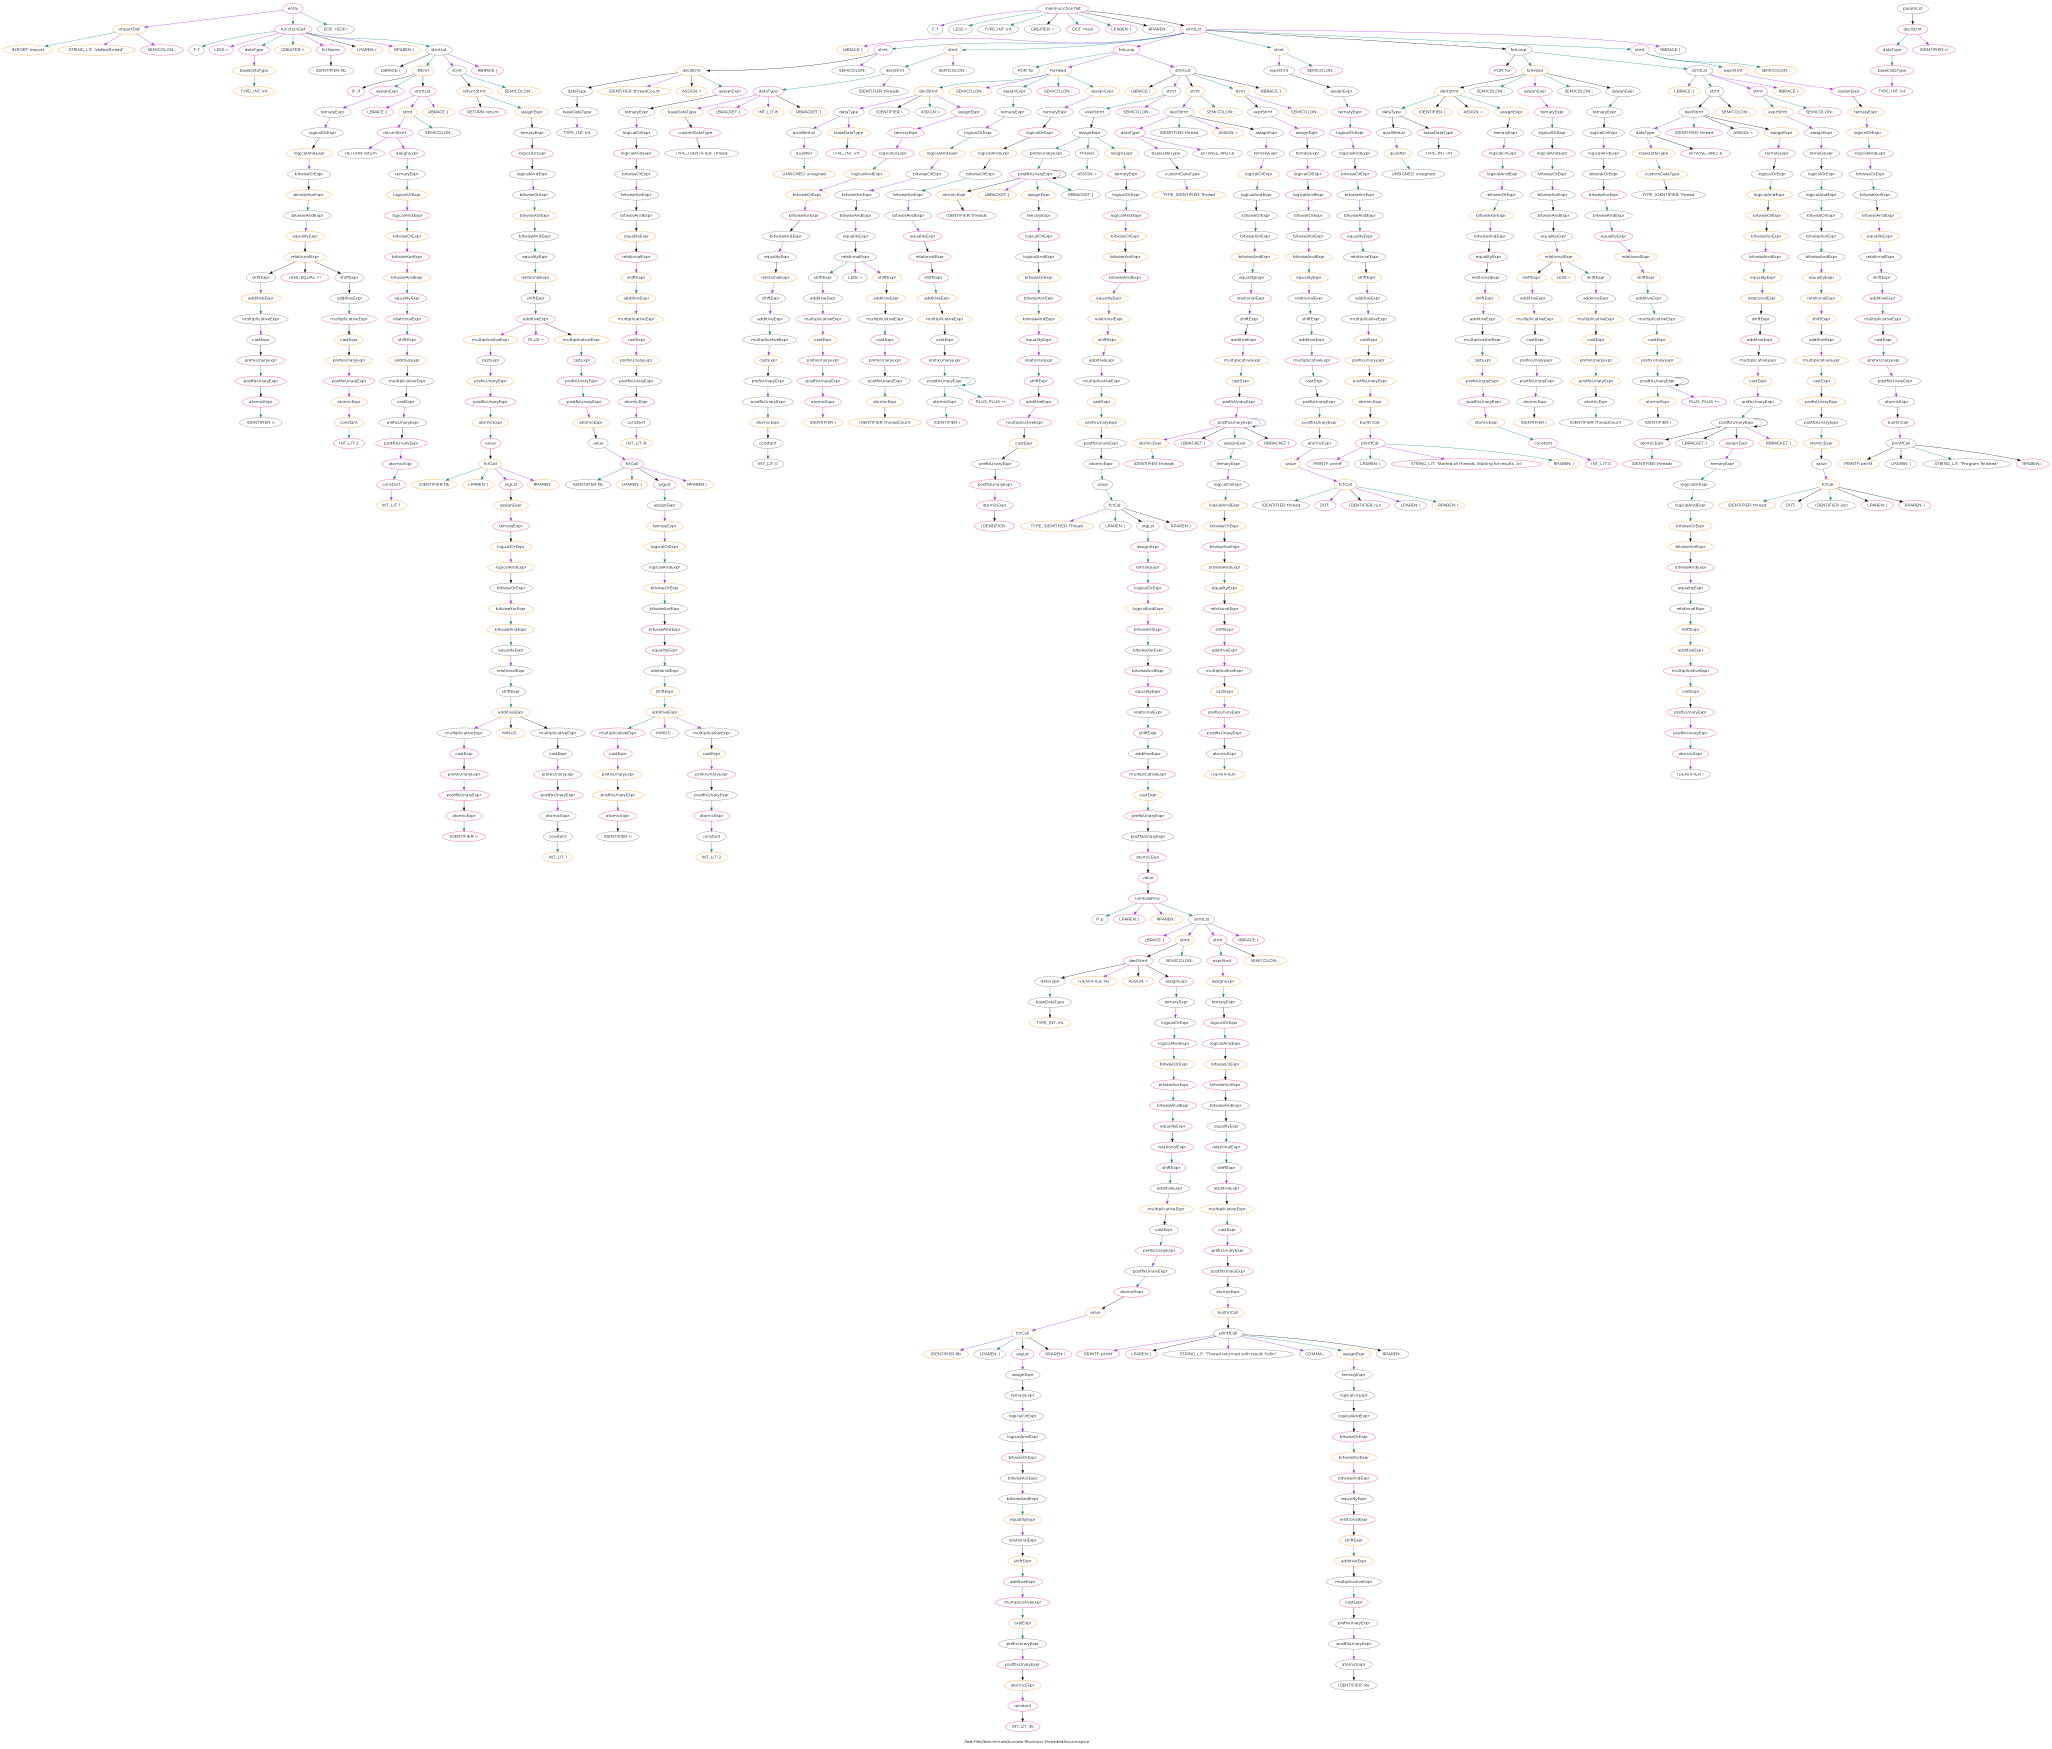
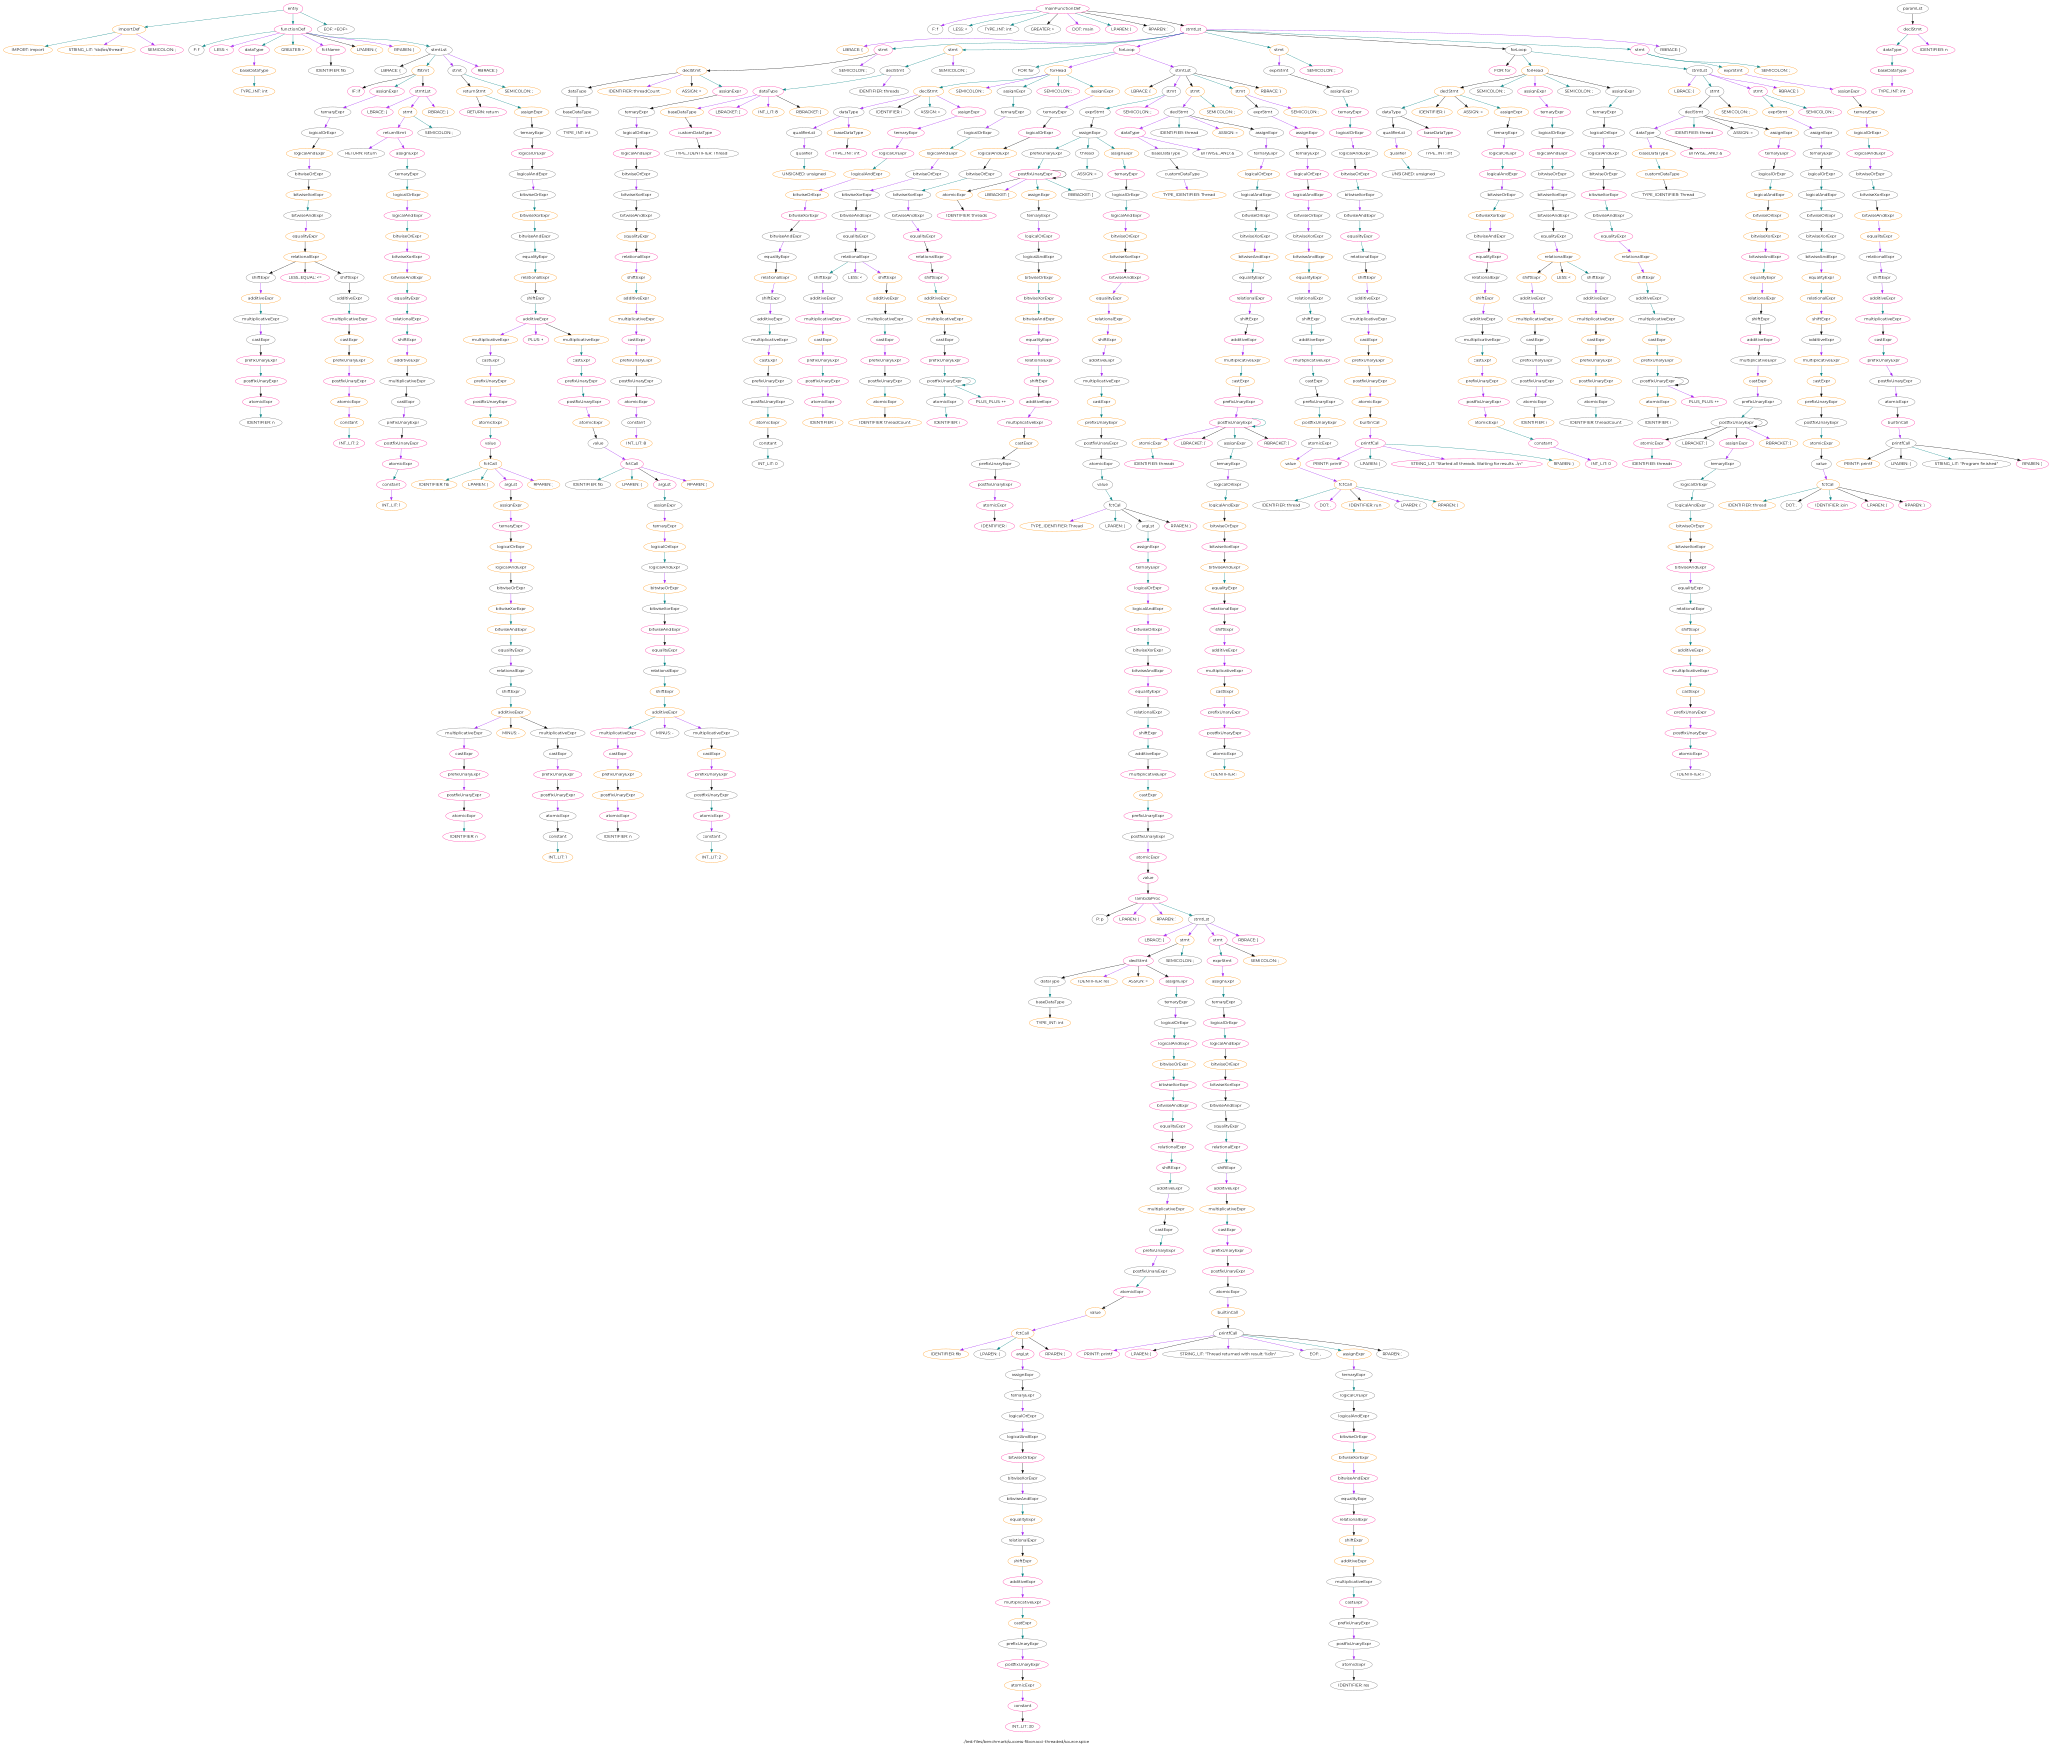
edge "entry" -> "importDef": color purple -> teal
edge "mainFunctionDef" -> "DOT: main": color teal -> purple
node "IDENTIFIER: run": color deeppink -> darkorange
node "IDENTIFIER: join": color gray40 -> deeppink
edge "lambdaProc" -> "P: p": color teal -> black
node "COMMA: ,": label "COMMA: ," -> "EOF: ,"
